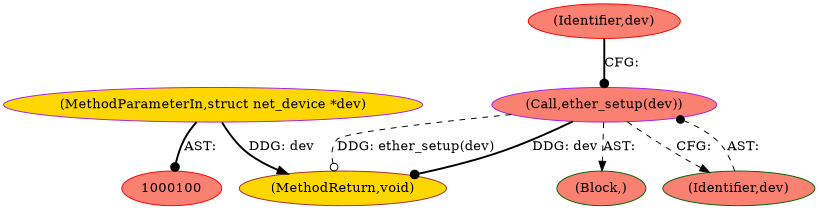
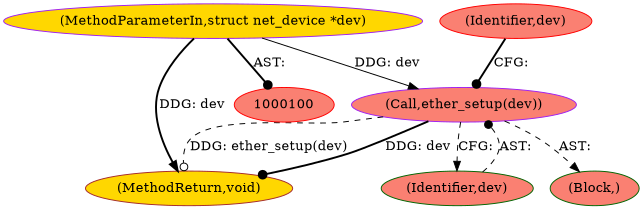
edge "(MethodParameterIn,struct net_device *dev)" -> "(Call,ether_setup(dev))": added, label "DDG: dev"
